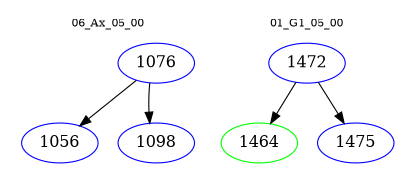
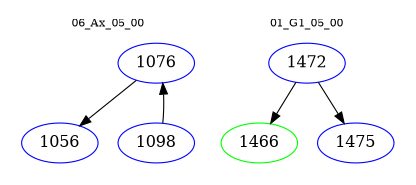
edge "1076" -> "1098": reversed
node "1464": label "1464" -> "1466"
